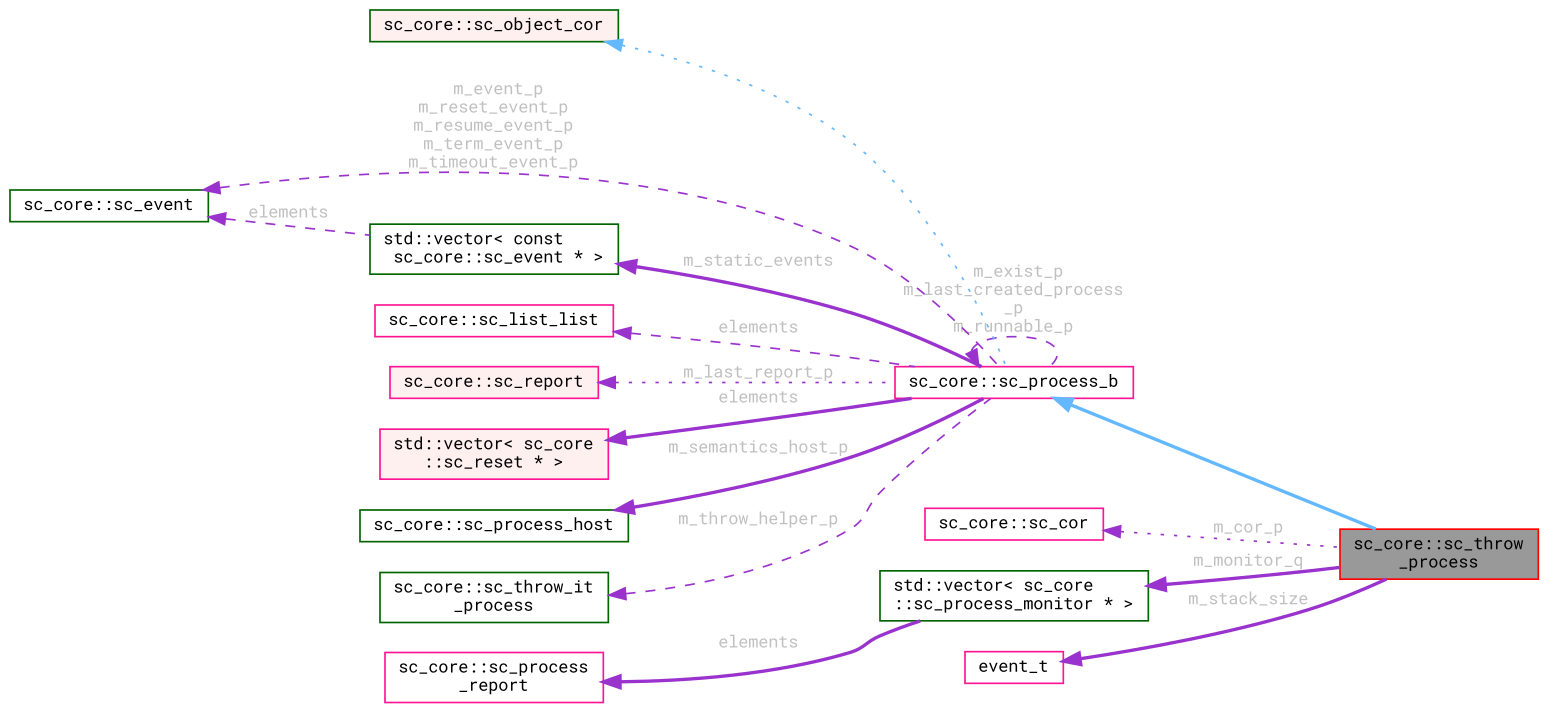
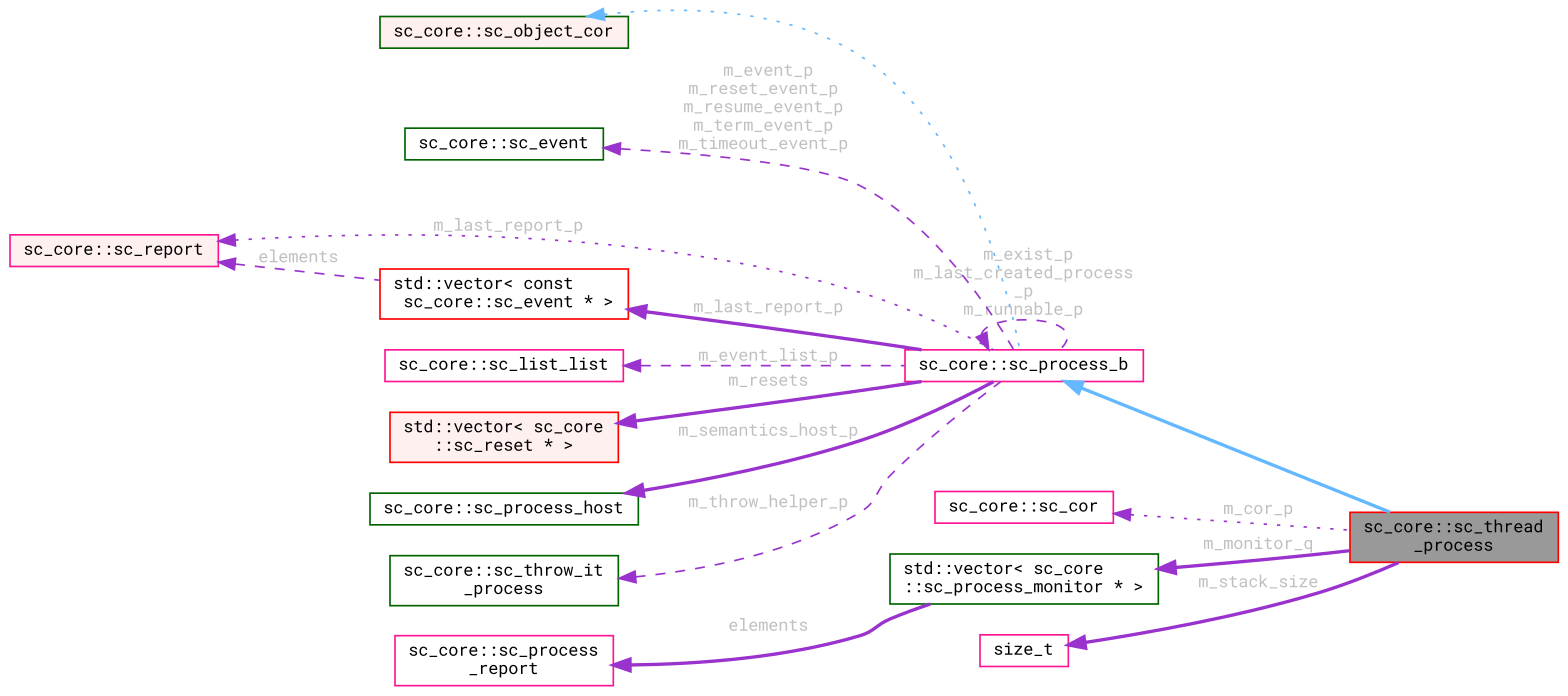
edge "std::vector< const sc_core::sc_event * >" -> "sc_core::sc_event": now "std::vector< const sc_core::sc_event * >" -> "sc_core::sc_report"
node "std::vector< const sc_core::sc_event * >": color darkgreen -> red
edge "sc_core::sc_process_b" -> "std::vector< const sc_core::sc_event * >": label " m_static_events" -> " m_last_report_p"
edge "sc_core::sc_process_b" -> "sc_core::sc_list_list": label " elements" -> " m_event_list_p"
edge "sc_core::sc_process_b" -> "std::vector< sc_core ::sc_reset * >": label " elements" -> " m_resets"
node "std::vector< sc_core ::sc_reset * >": color deeppink -> red
node "sc_core::sc_throw _process": label "sc_core::sc_throw _process" -> "sc_core::sc_thread _process"
node "event_t": label "event_t" -> "size_t"
